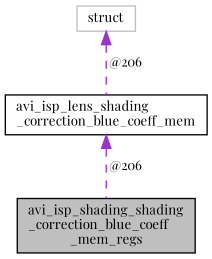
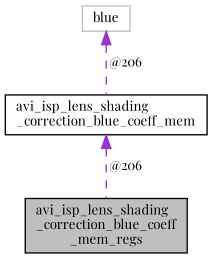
node "struct": label "struct" -> "blue"
node "avi_isp_shading_shading _correction_blue_coeff _mem_regs": label "avi_isp_shading_shading _correction_blue_coeff _mem_regs" -> "avi_isp_lens_shading _correction_blue_coeff _mem_regs"
